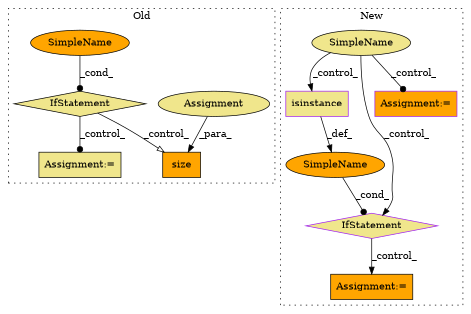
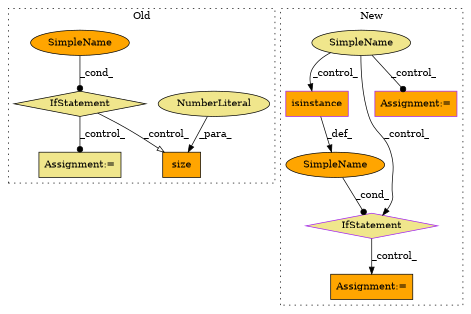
node "Assignment": label "Assignment" -> "NumberLiteral"
node "isinstance": fillcolor khaki -> orange
